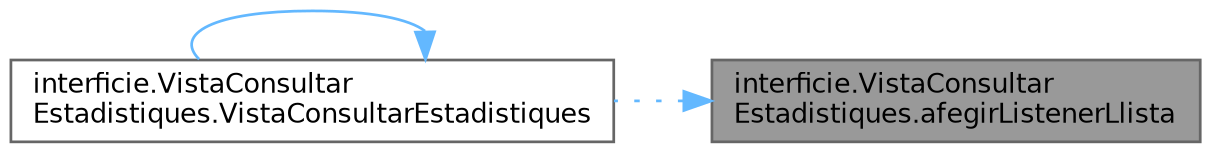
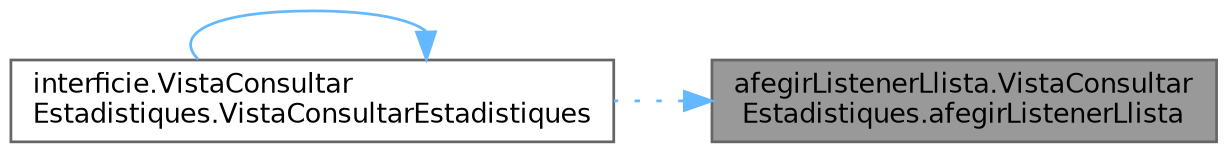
node "interficie.VistaConsultar Estadistiques.afegirListenerLlista": label "interficie.VistaConsultar Estadistiques.afegirListenerLlista" -> "afegirListenerLlista.VistaConsultar Estadistiques.afegirListenerLlista"
